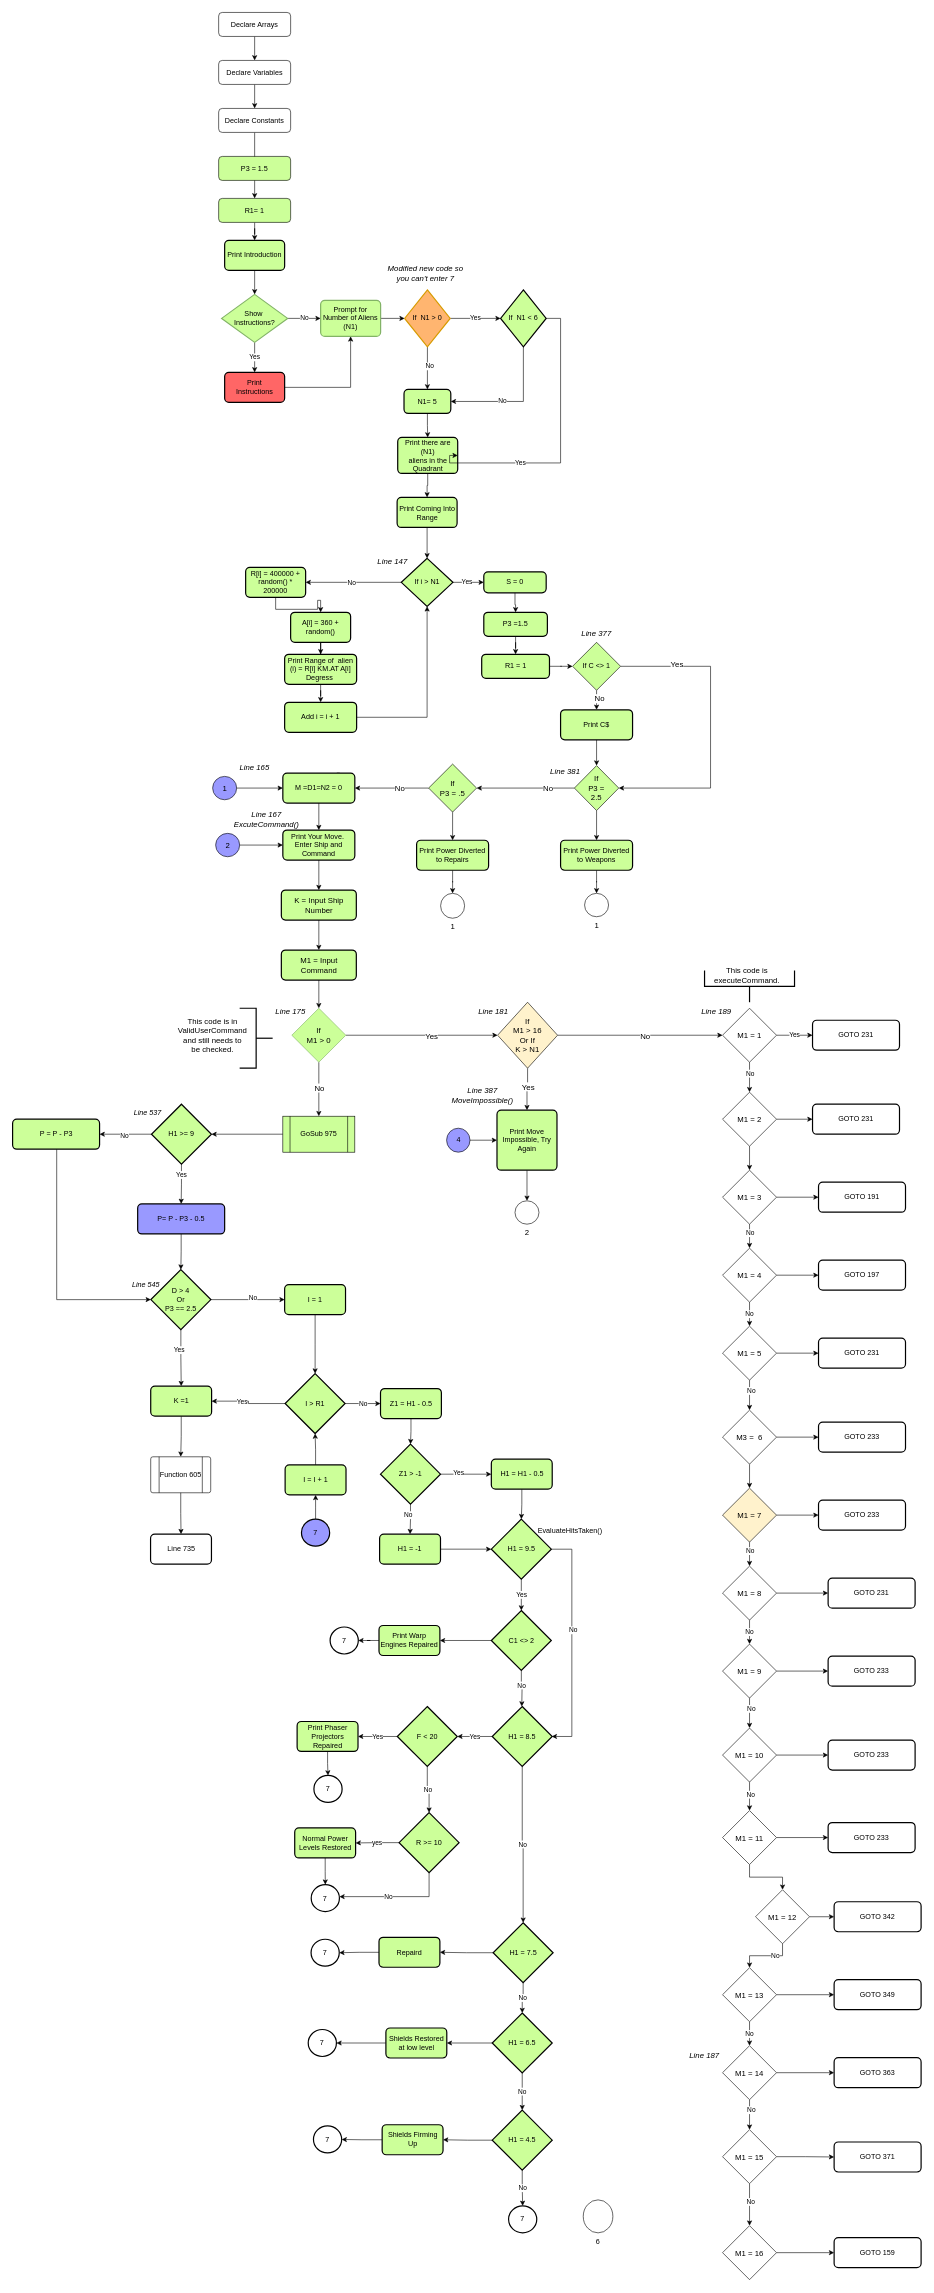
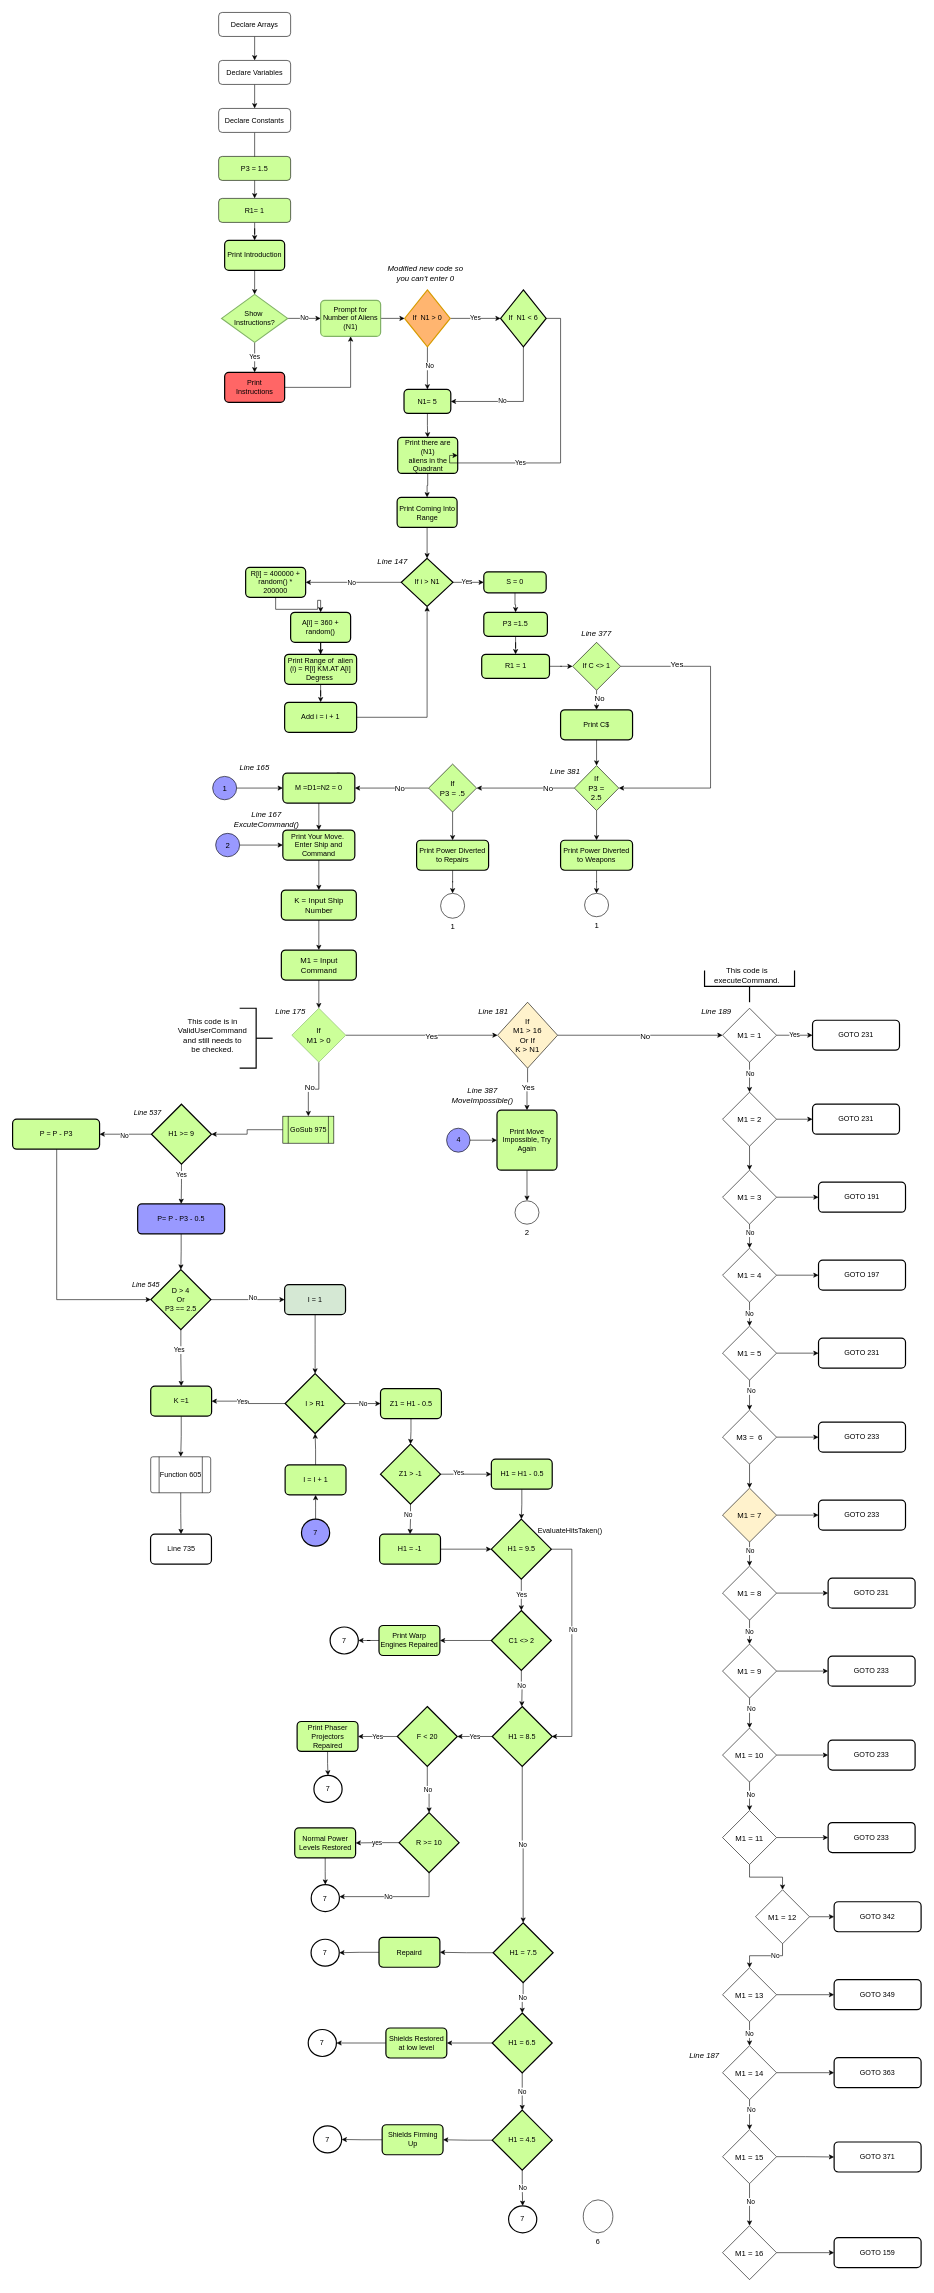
node "Modified new code so you can't enter 7": label "Modified new code so you can't enter 7" -> "Modified new code so you can't enter 0"
node "GoSub 975": size 72x36 -> 51x27
node "I = 1": fillcolor #ccff99 -> #d5e8d4
